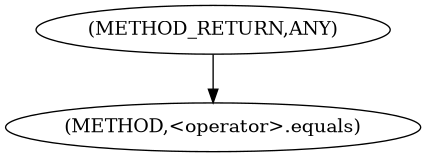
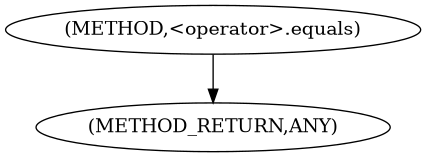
edge "(METHOD_RETURN,ANY)" -> "(METHOD,<operator>.equals)": reversed
